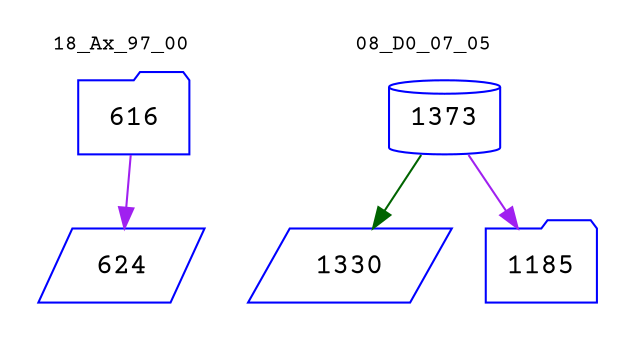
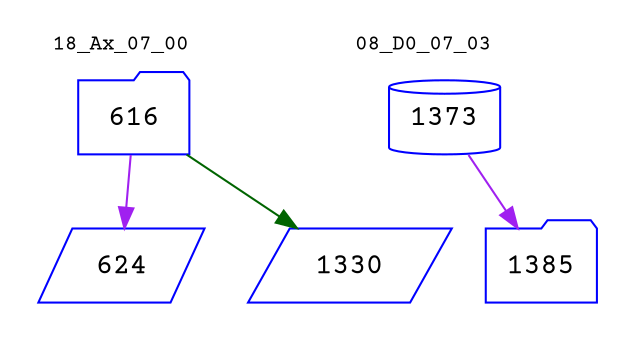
cluster "18_Ax_97_00": label "18_Ax_97_00" -> "18_Ax_07_00"
cluster "08_D0_07_05": label "08_D0_07_05" -> "08_D0_07_03"
edge "1373" -> "1330": now "616" -> "1330"
node "1185": label "1185" -> "1385"
